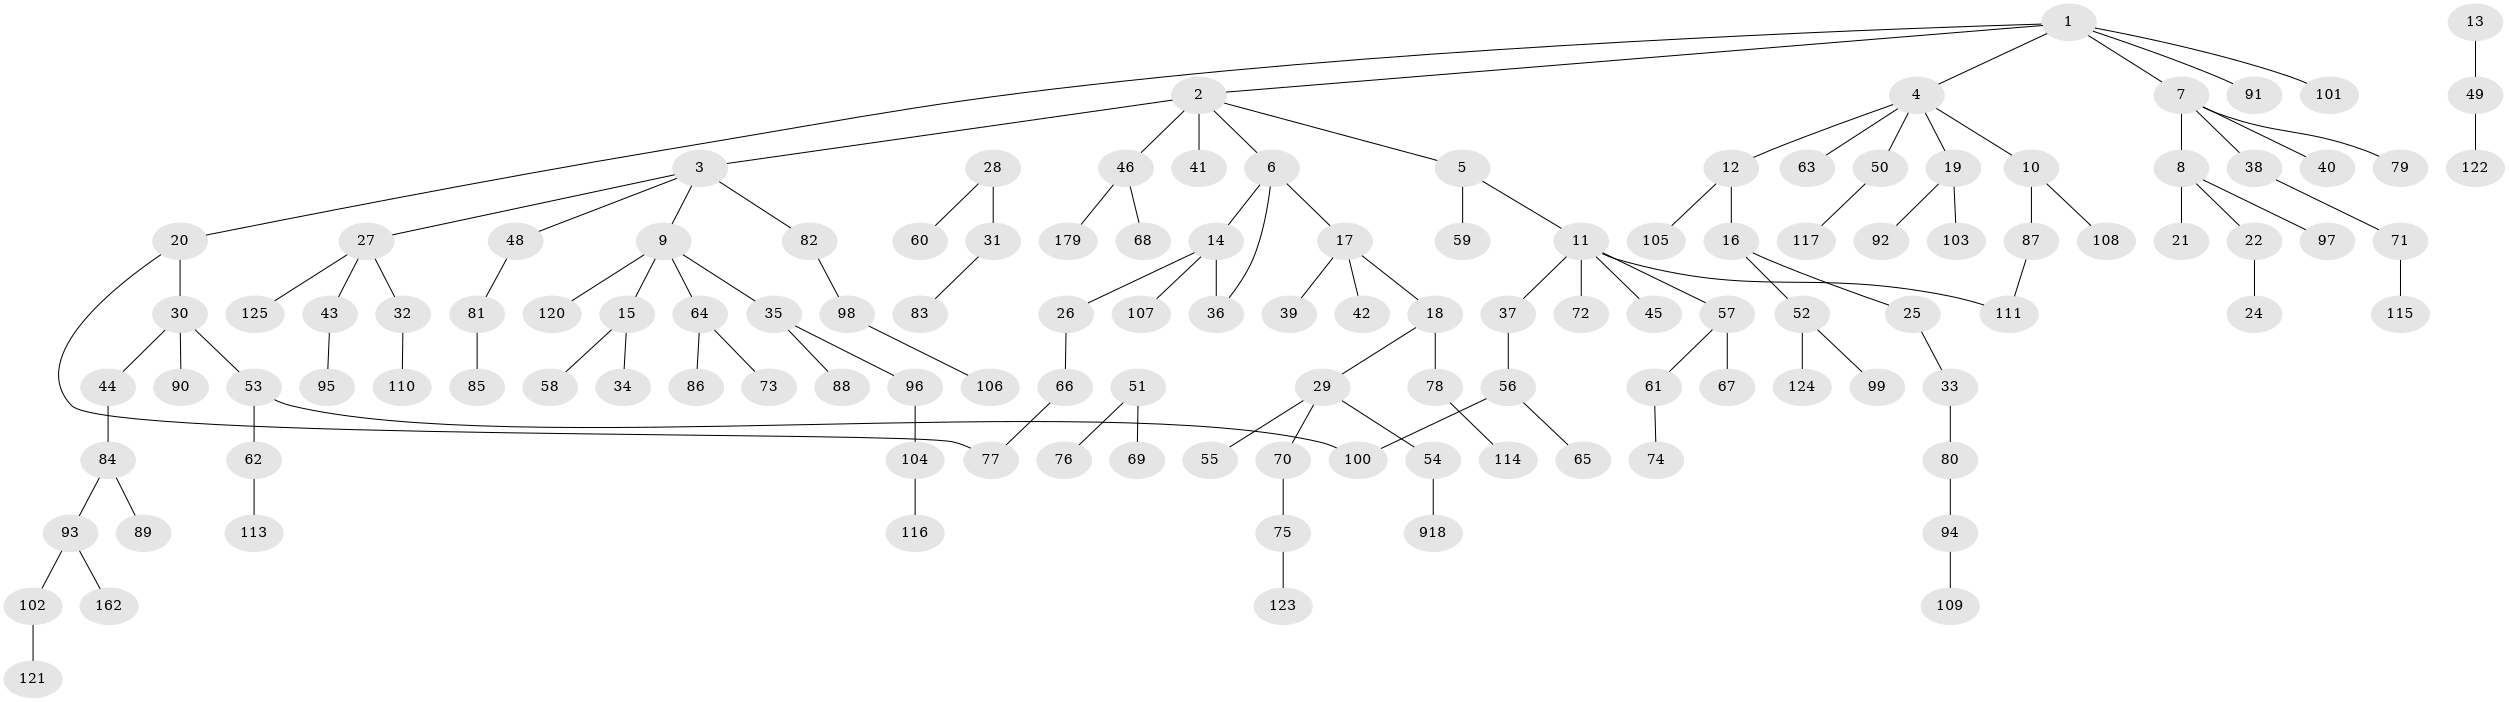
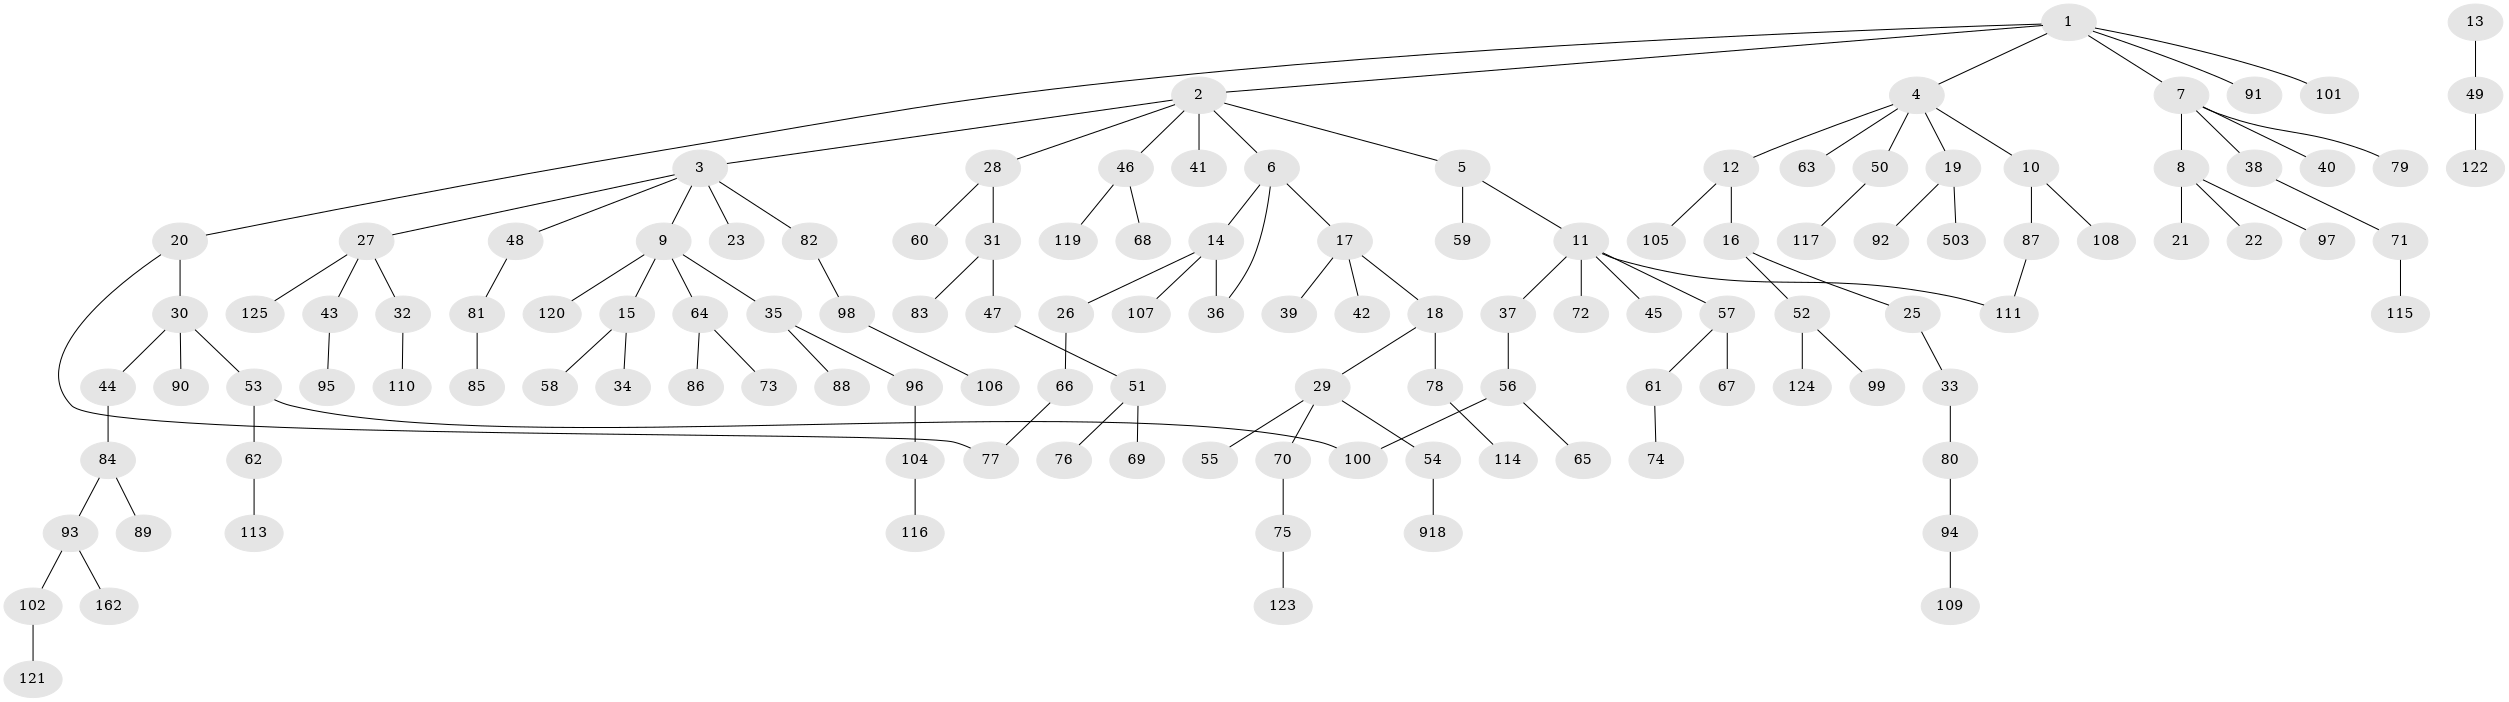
edge "2" -- "28": added
node "23": added
node "179": label "179" -> "119"
node "103": label "103" -> "503"
node "47": added
node "24": removed
